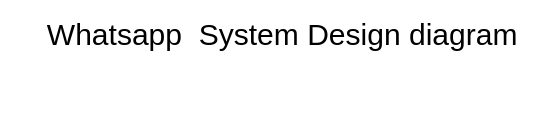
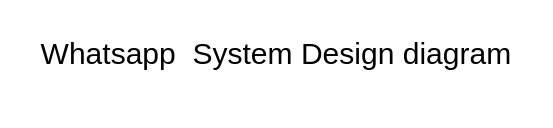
node "Whatsapp System Design diagram": moved (282, 44) -> (276, 63)
